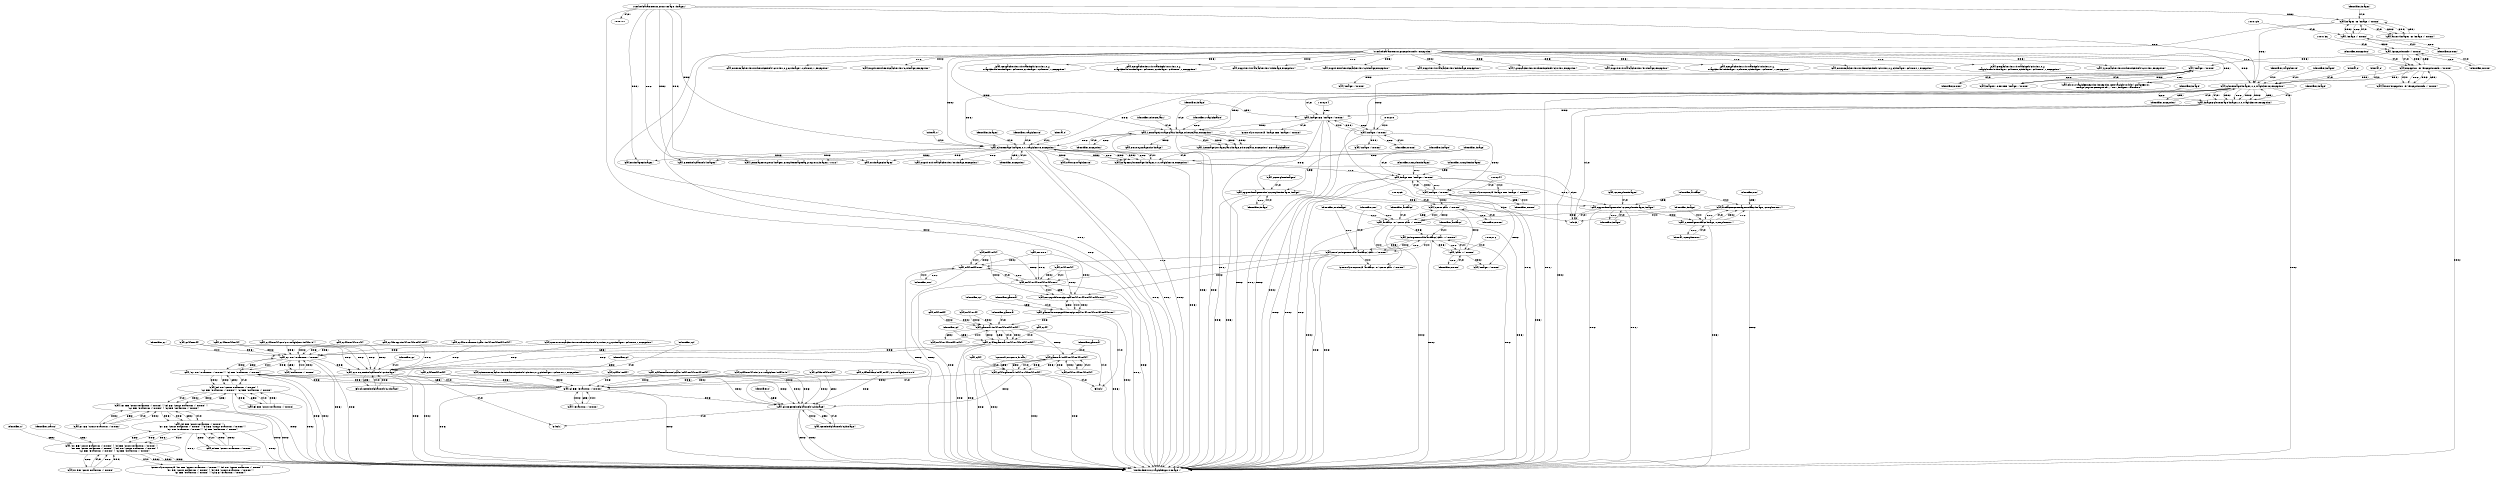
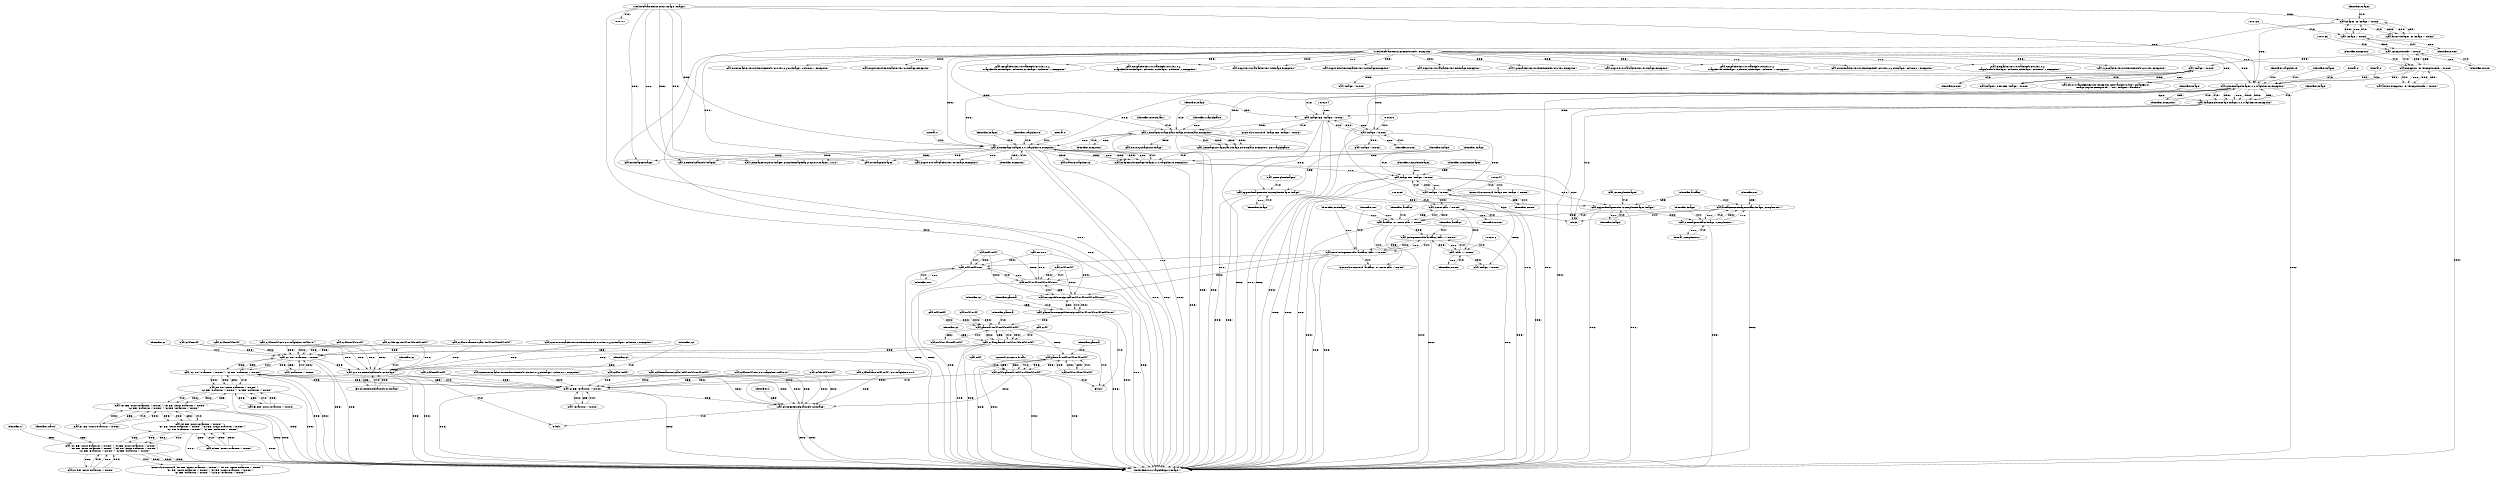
edge "(MethodParameterIn,ExceptionInfo *exception)" -> "(Call,AcquireVirtualCacheView(Ar_image,exception))": added, label "DDG:"
edge "(Call,Ci[i]=Ar[i]*sin(2.0*MagickPI*(Ai[i]-0.5)))" -> "(Call,Ci == (Quantum *) NULL)": label "DDG: " -> "CFG: "
edge "(Call,Ci[i]=Ai[i]+Bi[i])" -> "(Call,Ci+=GetPixelChannels(Ci_image))": label "CFG: " -> "DDG: "
node "(Call,GetPixelChannels(Ci_image))": removed
